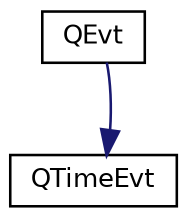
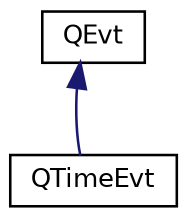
edge "QEvt" -> "QTimeEvt": reversed
